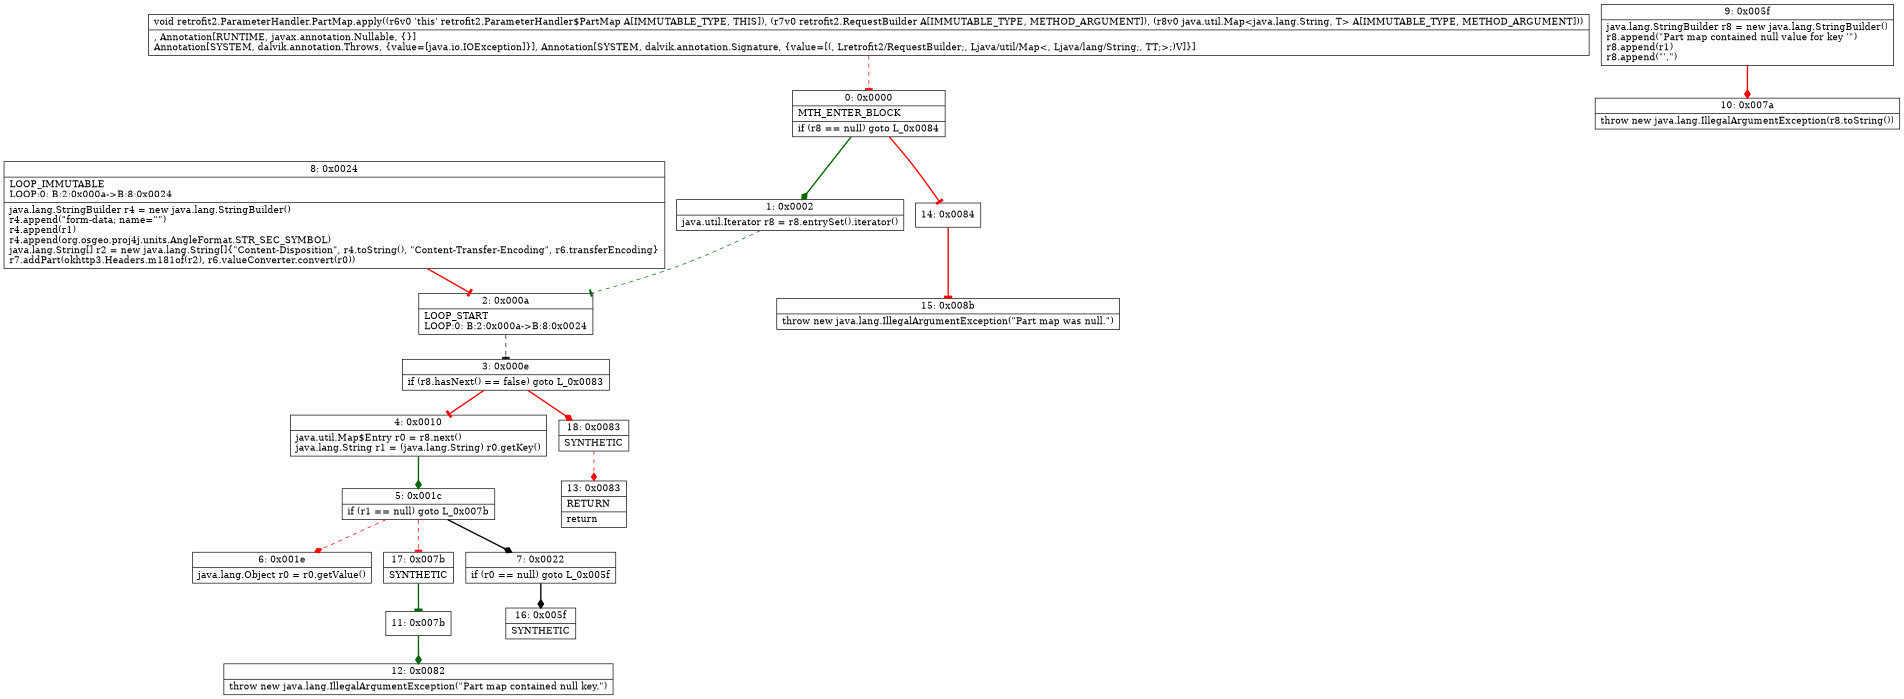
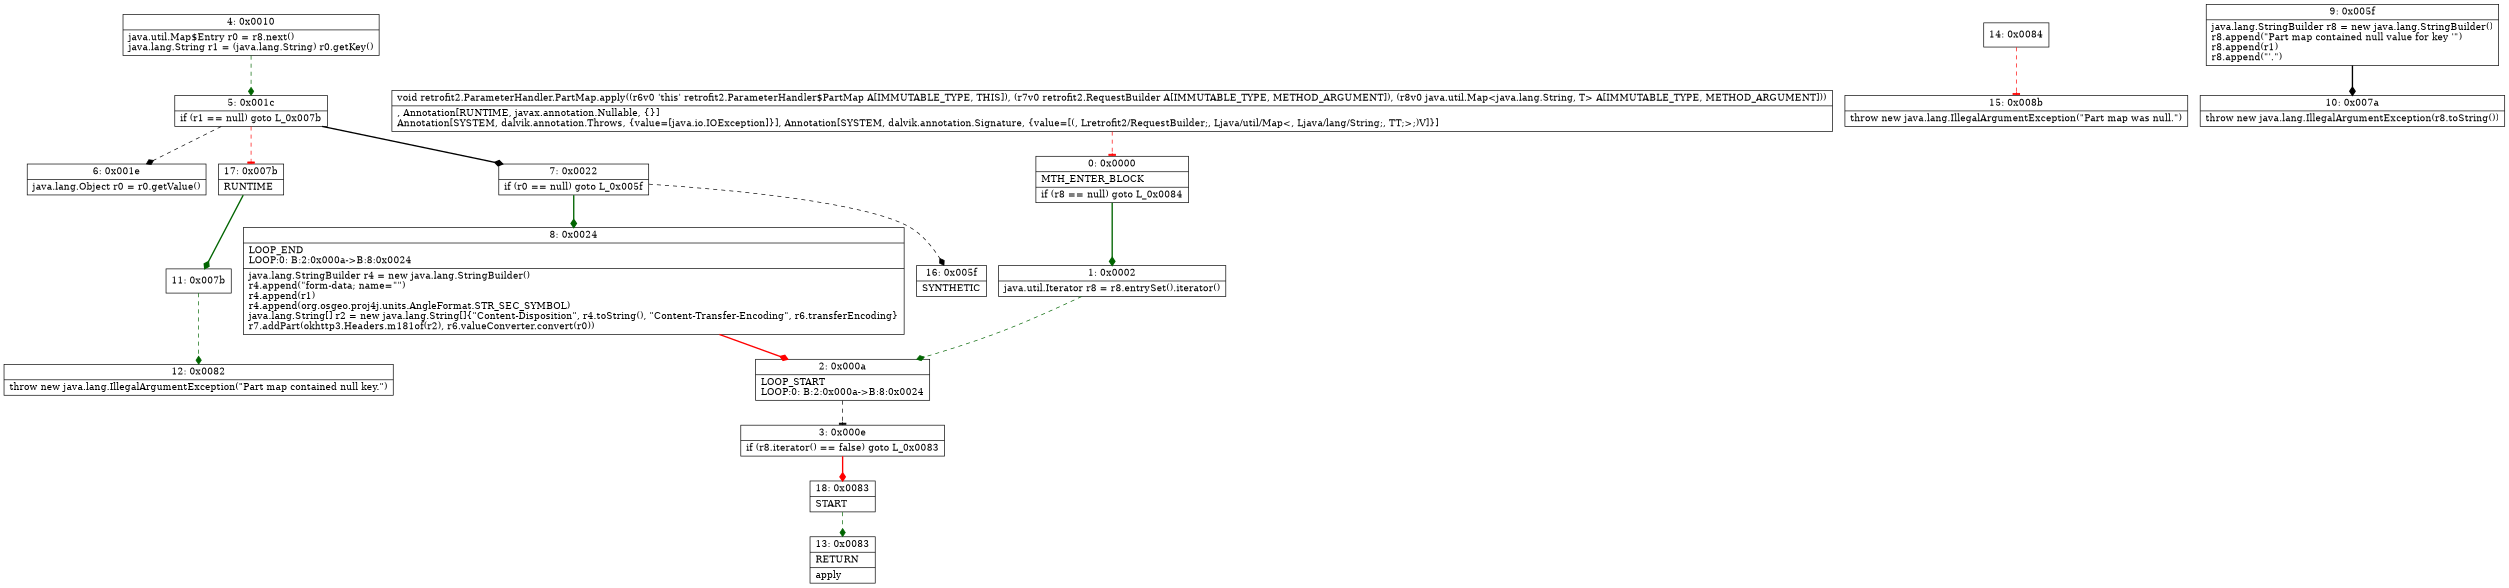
edge "9: 0x005f" -> "10: 0x007a": color red -> black
edge "0: 0x0000" -> "14: 0x0084": removed
node "8: 0x0024": text "LOOP_IMMUTABLE" -> "LOOP_END"
edge "7: 0x0022" -> "8: 0x0024": added
edge "14: 0x0084" -> "15: 0x008b": style bold -> dashed
edge "1: 0x0002" -> "2: 0x000a": arrowhead tee -> diamond
edge "8: 0x0024" -> "2: 0x000a": arrowhead tee -> diamond
node "3: 0x000e": text "if (r8.hasNext() == false) goto L_0x0083" -> "if (r8.iterator() == false) goto L_0x0083"
edge "3: 0x000e" -> "4: 0x0010": removed
node "18: 0x0083": text "SYNTHETIC" -> "START"
edge "18: 0x0083" -> "13: 0x0083": color red -> darkgreen
edge "4: 0x0010" -> "5: 0x001c": style bold -> dashed
node "13: 0x0083": text "return" -> "apply"
edge "5: 0x001c" -> "6: 0x001e": color red -> black
node "17: 0x007b": text "SYNTHETIC" -> "RUNTIME"
edge "7: 0x0022" -> "16: 0x005f": style bold -> dashed
edge "17: 0x007b" -> "11: 0x007b": arrowhead tee -> diamond
edge "11: 0x007b" -> "12: 0x0082": style bold -> dashed
